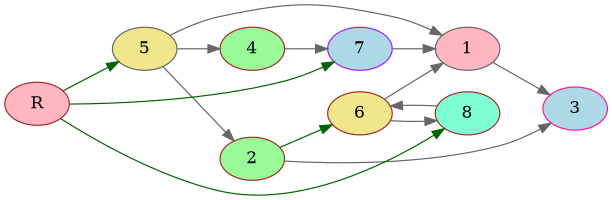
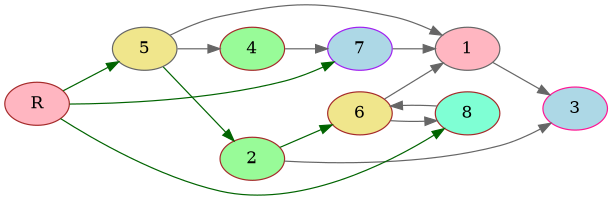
edge "5" -> "2": color gray40 -> darkgreen
